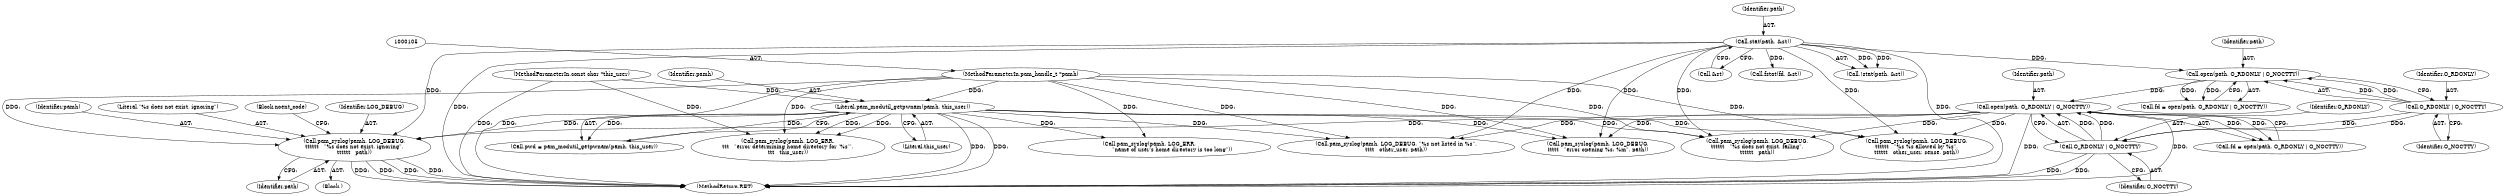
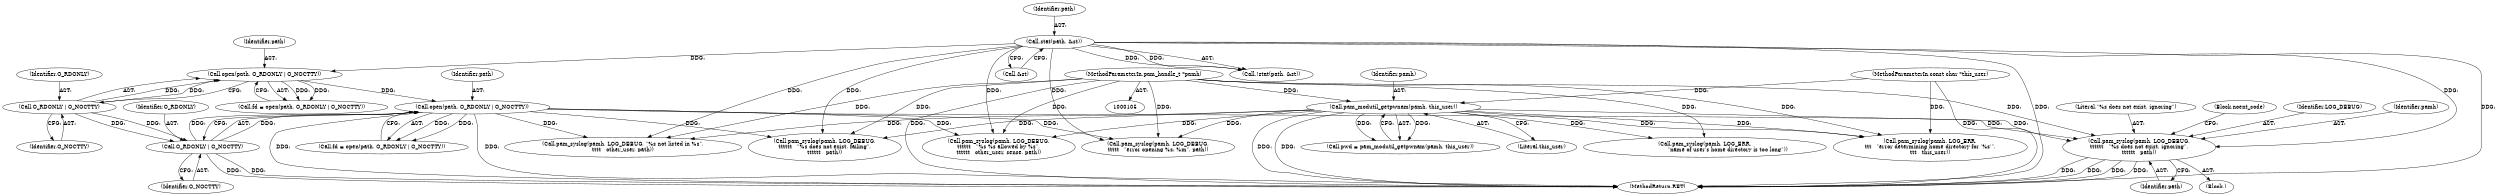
edge "1000105" -> "(MethodParameterIn,pam_handle_t *pamh)": reversed
node "(Call,fstat(fd, &st))": removed
node "(Literal,pam_modutil_getpwnam(pamh, this_user))": label "(Literal,pam_modutil_getpwnam(pamh, this_user))" -> "(Call,pam_modutil_getpwnam(pamh, this_user))"
